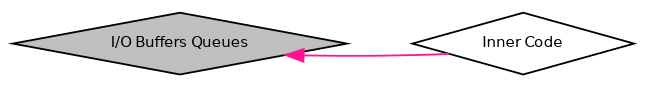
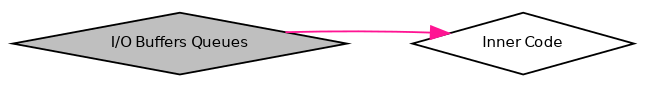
edge "Inner Code" -> "I/O Buffers Queues": reversed
